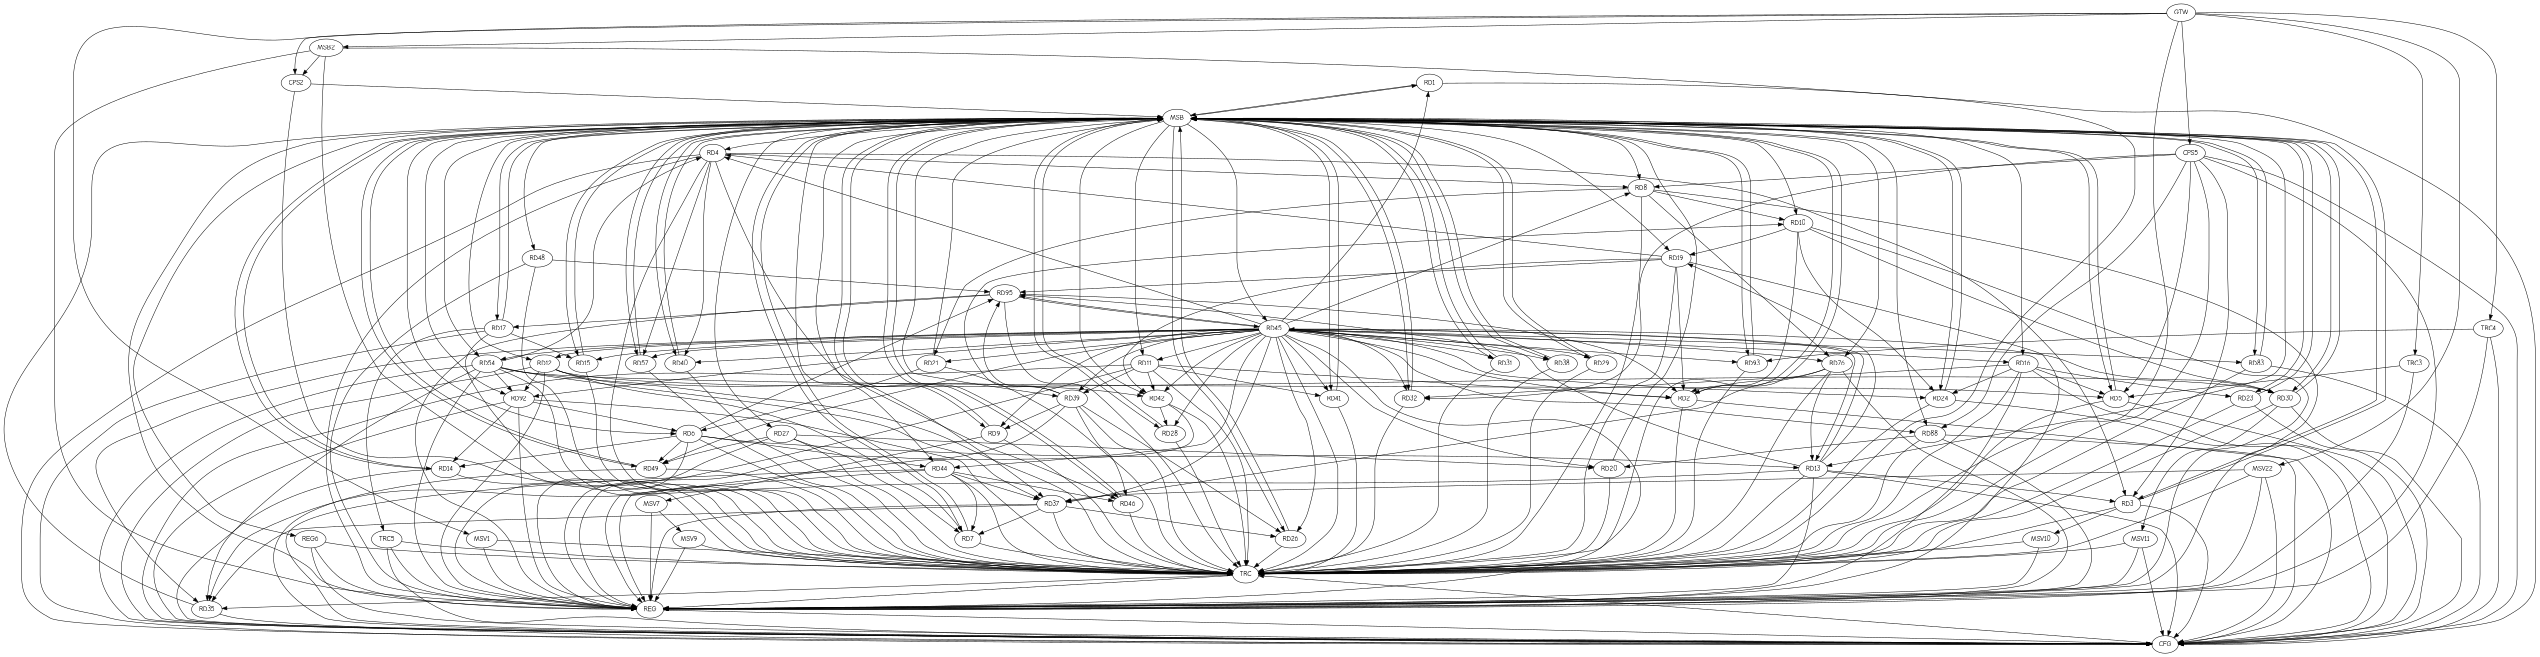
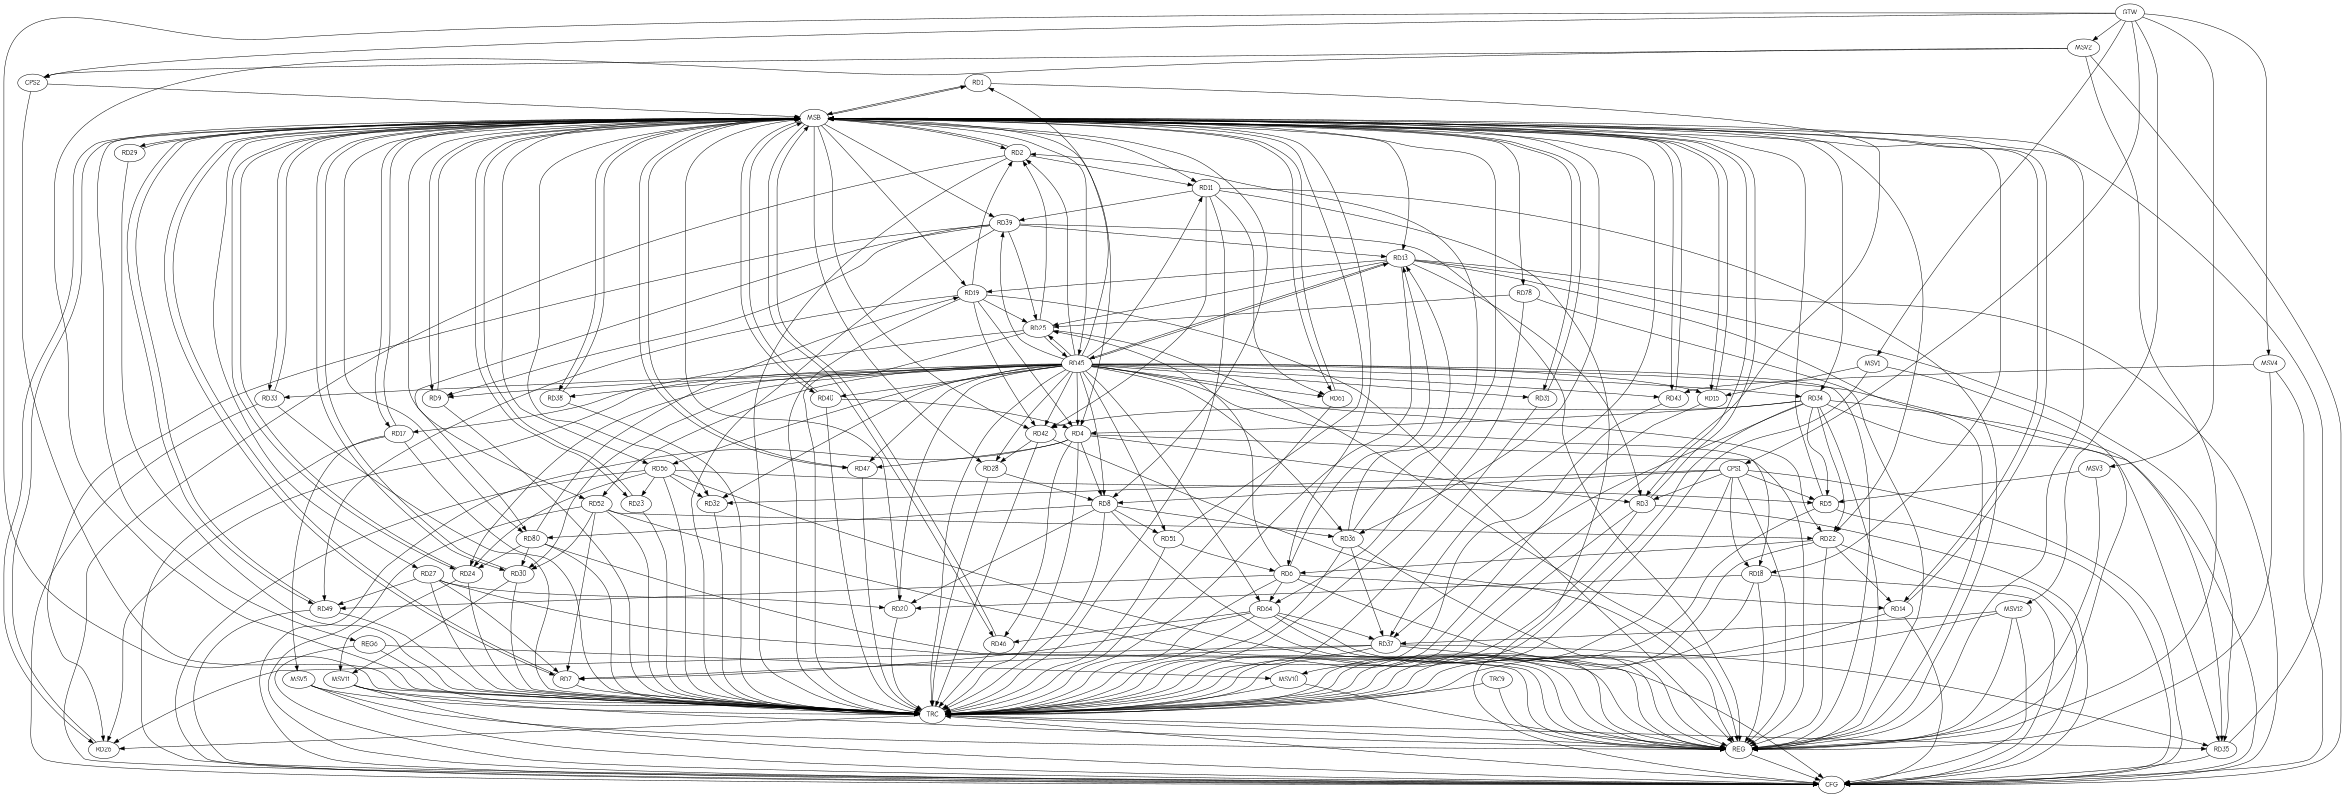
node "MSB2": label "MSB2" -> "MSV2"
edge "MSB" -> "RD5": removed
node "CPS5": label "CPS5" -> "CPS1"
edge "RD32" -> "MSB": removed
node "RD10": label "RD10" -> "RD80"
edge "RD4" -> "RD40": reversed
node "RD48": label "RD48" -> "RD78"
edge "RD28" -> "MSB": now "RD28" -> "RD8"
node "RD95": label "RD95" -> "RD25"
node "TRC4": label "TRC4" -> "MSV4"
edge "RD45" -> "RD29": removed
edge "RD17" -> "RD15": now "MSV1" -> "RD15"
node "RD54": label "RD54" -> "RD34"
node "RD12": label "RD12" -> "RD52"
node "RD57": label "RD57" -> "RD47"
node "RD21": label "RD21" -> "RD51"
node "RD93": label "RD93" -> "RD43"
node "RD76": label "RD76" -> "RD36"
node "RD16": label "RD16" -> "RD56"
node "RD83": label "RD83" -> "RD33"
node "TRC3": label "TRC3" -> "MSV3"
edge "RD45" -> "RD49": now "RD19" -> "RD49"
edge "RD11" -> "RD2": reversed
node "RD92": label "RD92" -> "RD22"
node "RD41": label "RD41" -> "RD61"
node "RD88": label "RD88" -> "RD18"
edge "RD39" -> "RD46": now "RD39" -> "RD13"
edge "RD45" -> "RD37": removed
edge "RD24" -> "CFG": now "RD24" -> "MSV11"
node "RD44": label "RD44" -> "RD64"
node "MSV22": label "MSV22" -> "MSV12"
node "MSV7": removed
node "TRC5": label "TRC5" -> "MSV5"
node "MSV9": label "MSV9" -> "TRC9"
edge "RD8" -> "RD20": added
edge "RD26" -> "TRC": reversed
edge "RD23" -> "CFG": removed
edge "RD30" -> "CFG": removed
edge "REG6" -> "REG": now "REG6" -> "MSV10"
